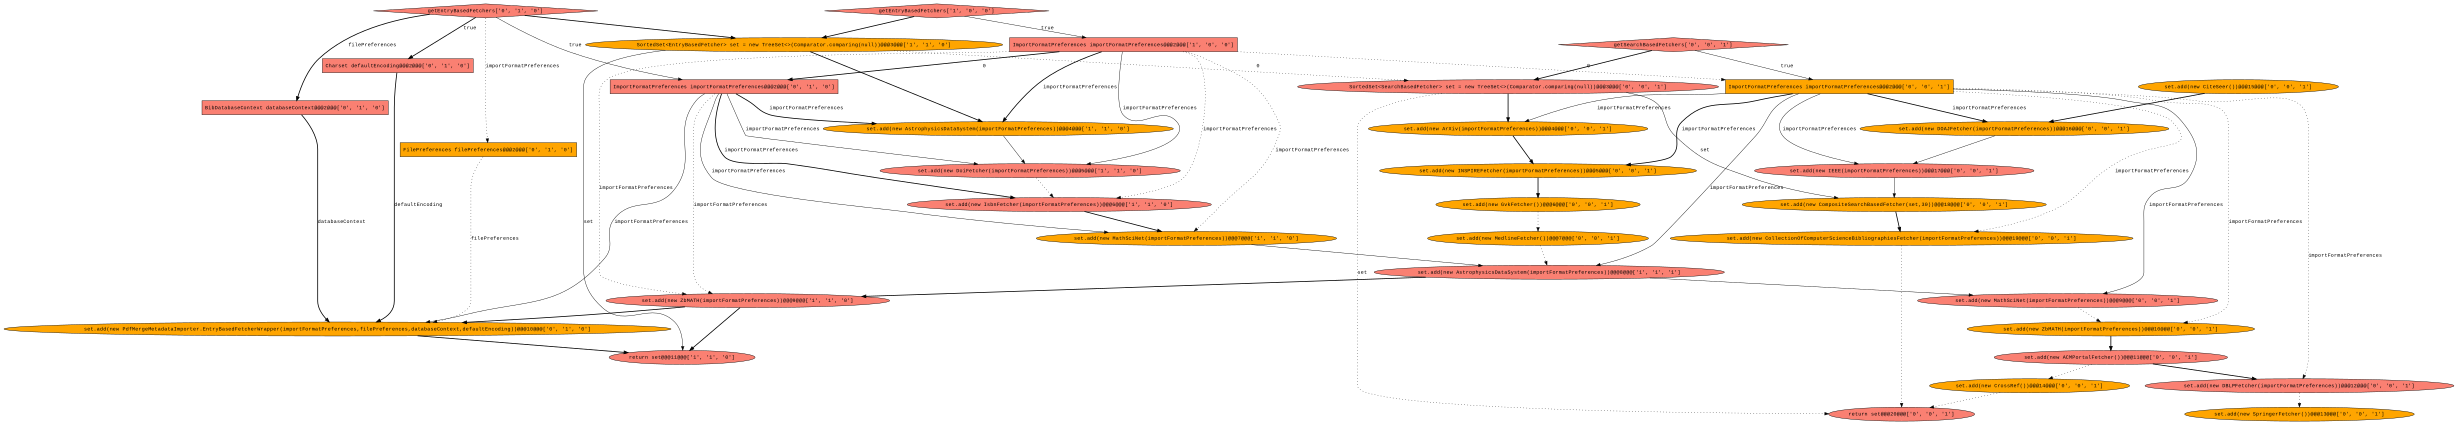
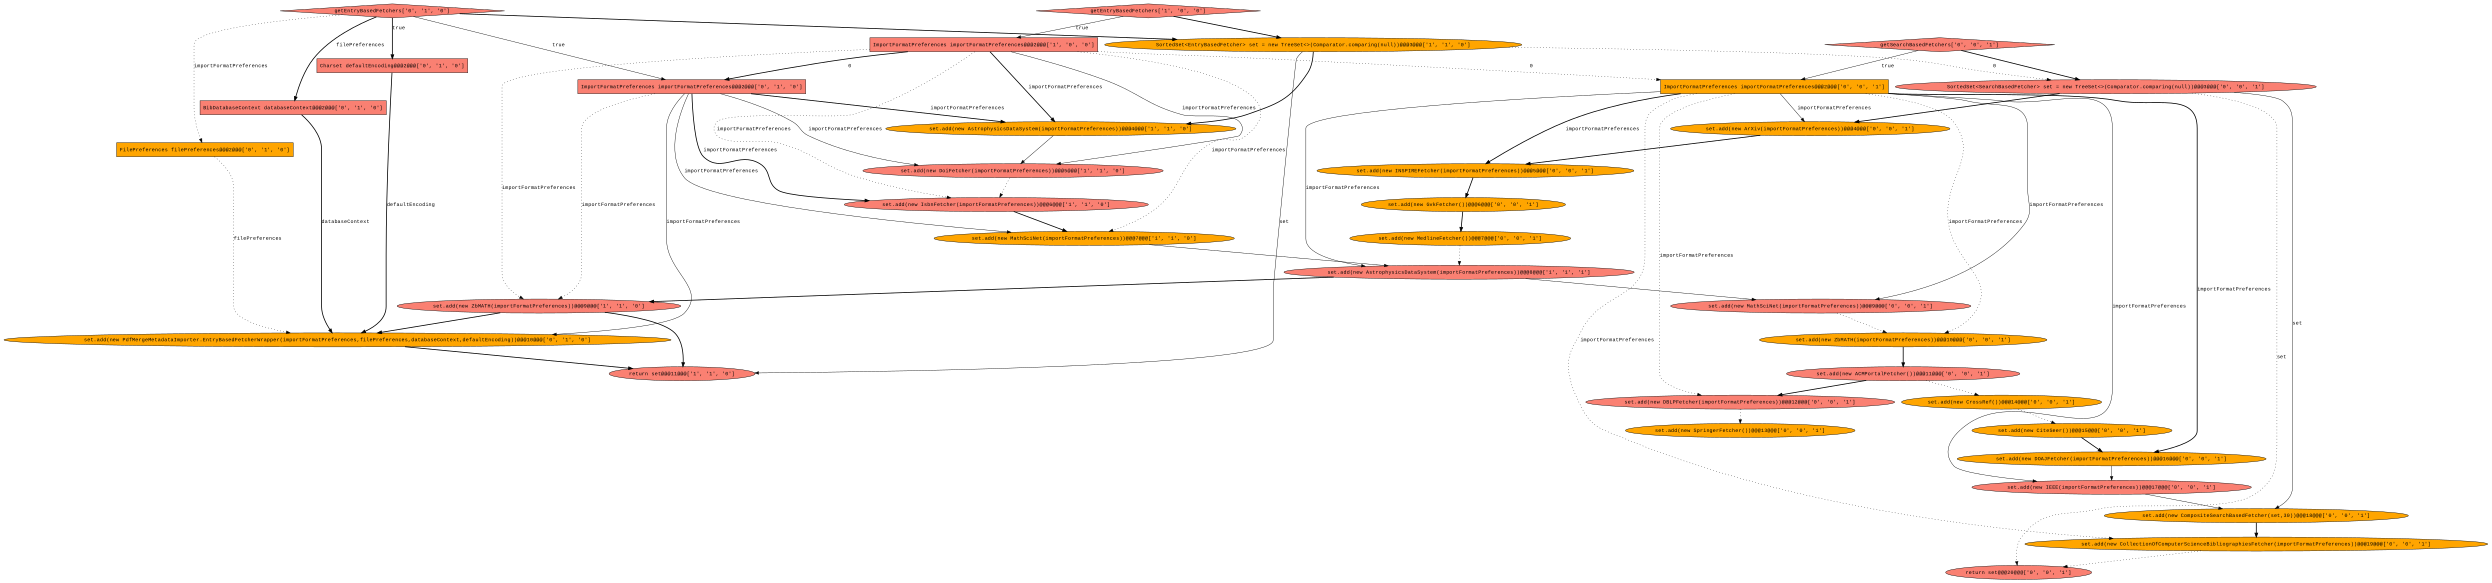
edge "set.add(new GvkFetcher())@@@6@@@['0', '0', '1']" -> "set.add(new MedlineFetcher())@@@7@@@['0', '0', '1']": style dotted -> bold
edge "set.add(new CrossRef())@@@14@@@['0', '0', '1']" -> "return set@@@20@@@['0', '0', '1']": now "set.add(new CrossRef())@@@14@@@['0', '0', '1']" -> "set.add(new CiteSeer())@@@15@@@['0', '0', '1']"
